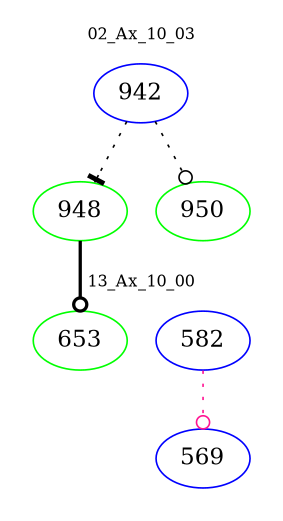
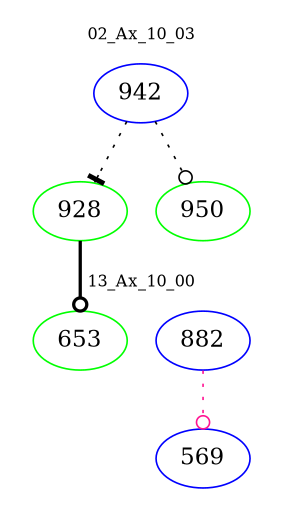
node "948": label "948" -> "928"
node "582": label "582" -> "882"
